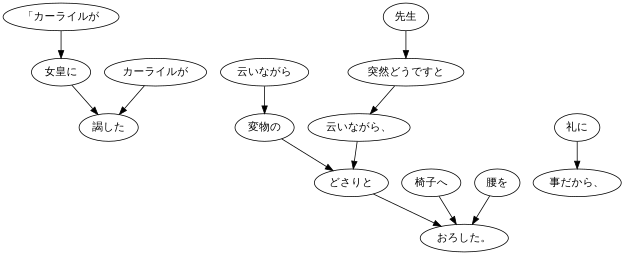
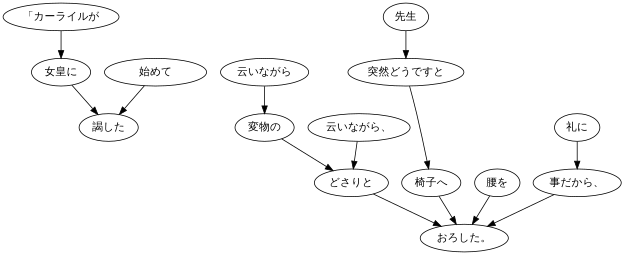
node "カーライルが": label "カーライルが" -> "始めて"
edge "突然どうですと" -> "云いながら、": now "突然どうですと" -> "椅子へ"
edge "事だから、" -> "おろした。": added
